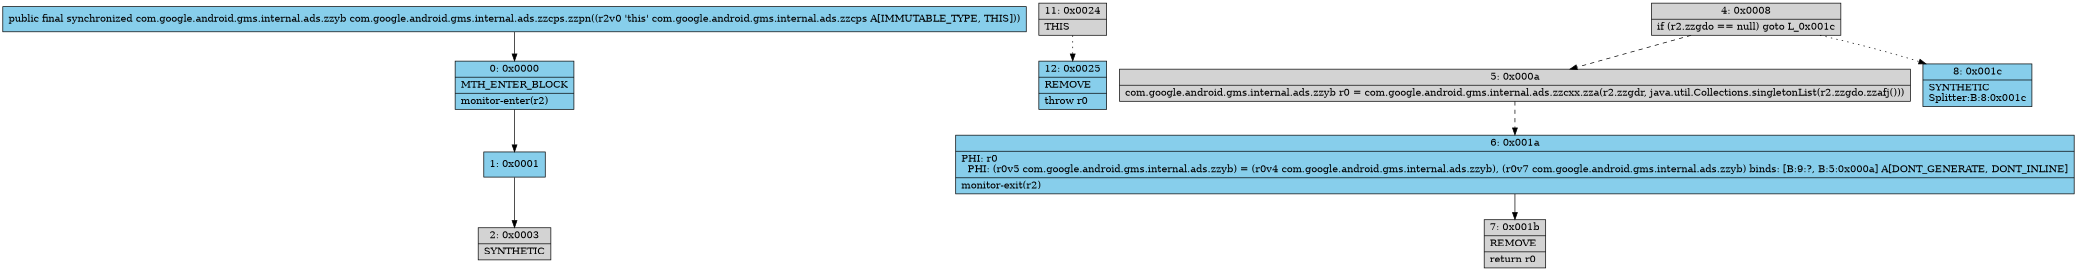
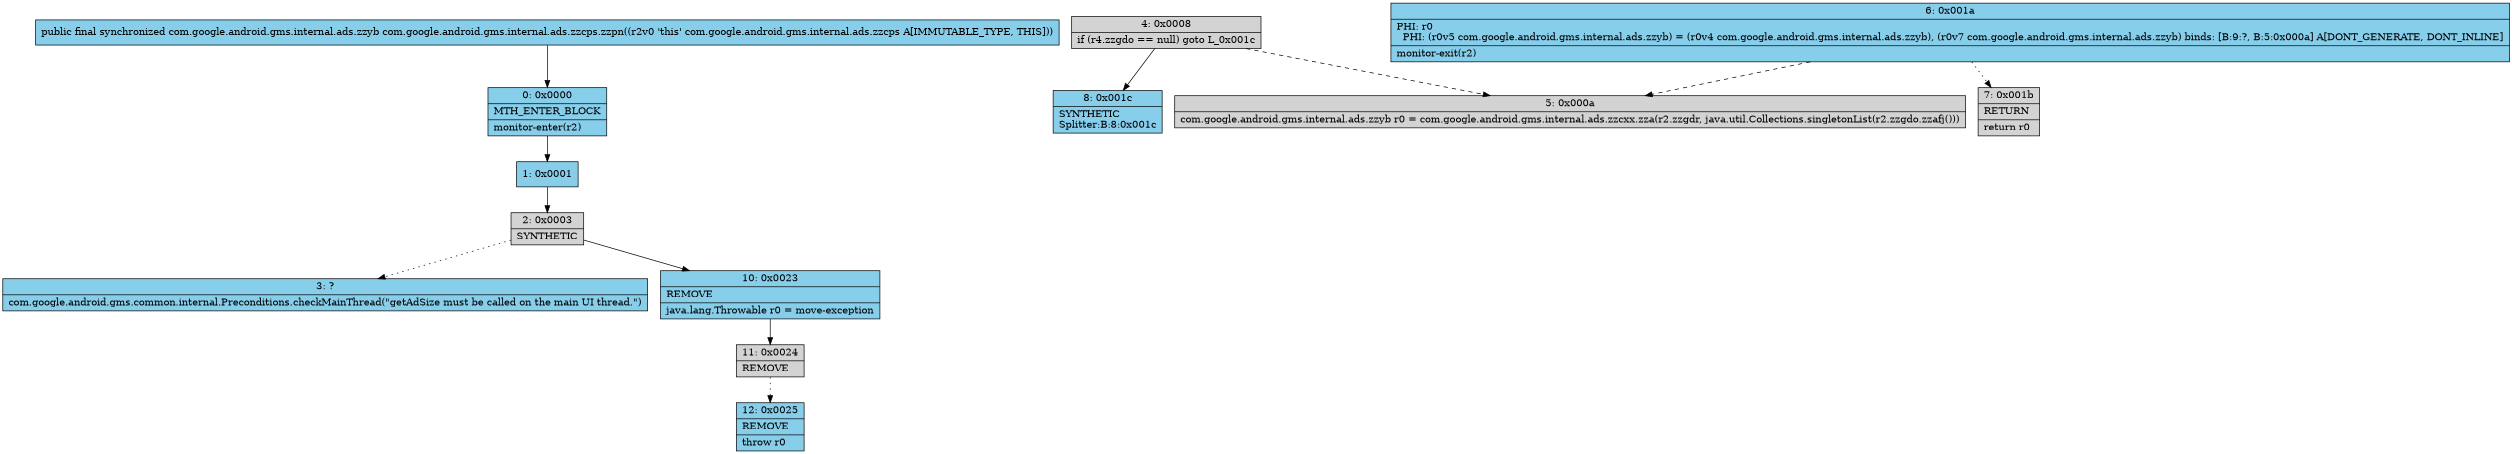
node "11: 0x0024": text "THIS" -> "REMOVE"
node "4: 0x0008": text "if (r2.zzgdo == null) goto L_0x001c" -> "if (r4.zzgdo == null) goto L_0x001c"
edge "4: 0x0008" -> "8: 0x001c": style dotted -> solid
edge "5: 0x000a" -> "6: 0x001a": reversed
edge "6: 0x001a" -> "7: 0x001b": style solid -> dotted
node "7: 0x001b": text "REMOVE" -> "RETURN"
node "3: ?": added
node "10: 0x0023": added
